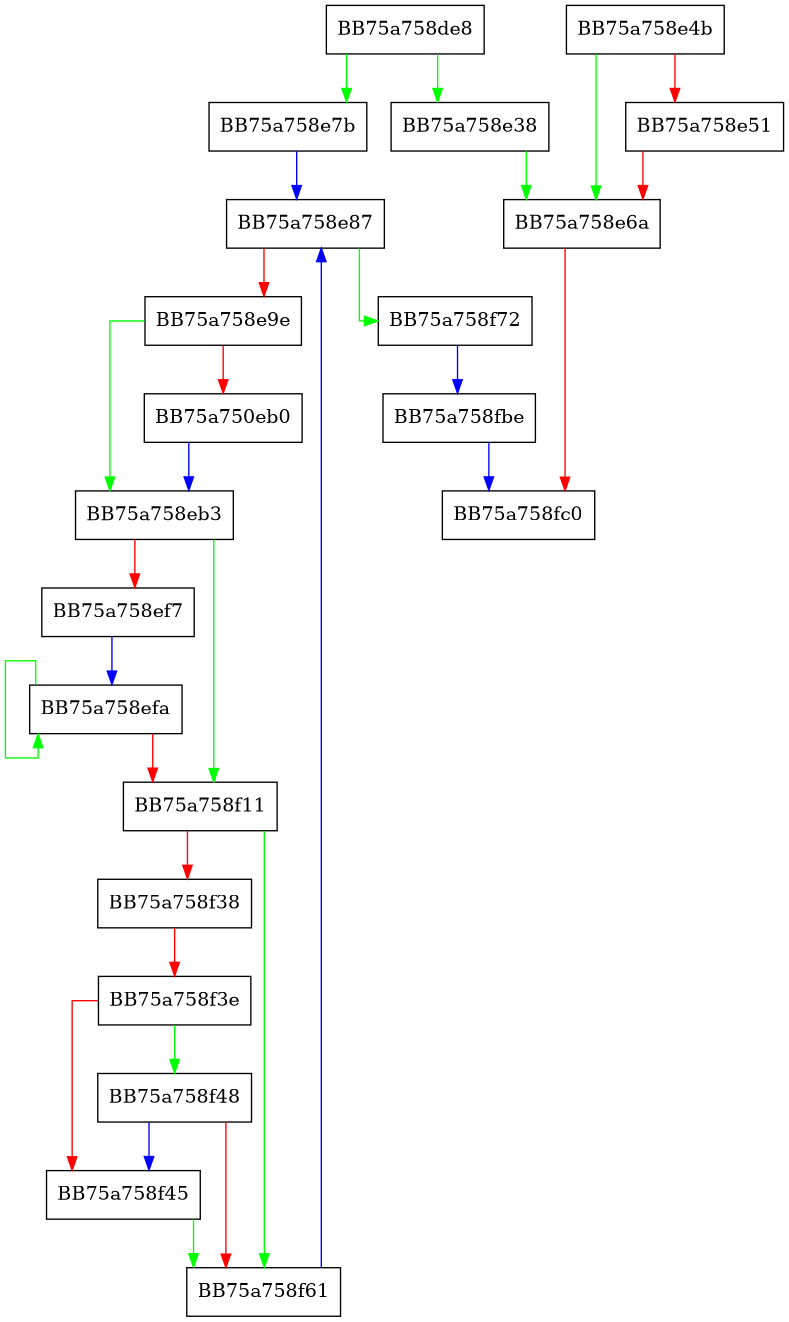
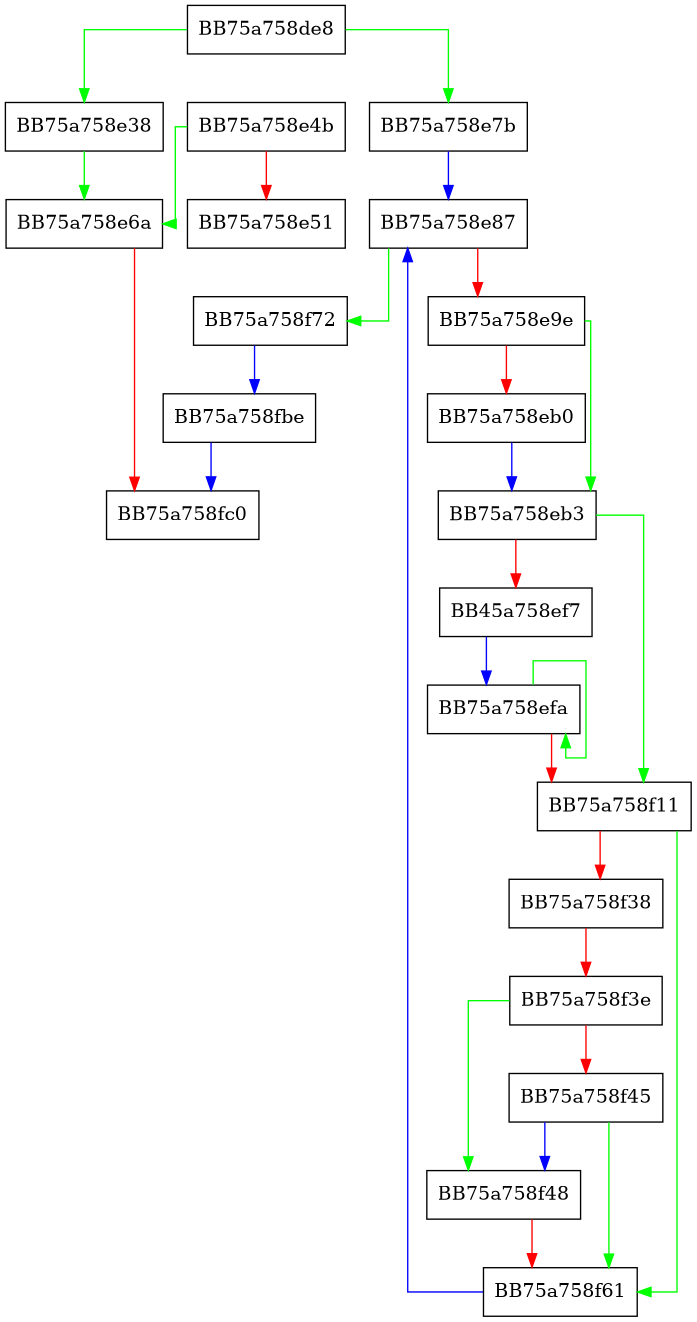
edge "BB75a758e51" -> "BB75a758e6a": removed
node "BB75a750eb0": label "BB75a750eb0" -> "BB75a758eb0"
node "BB75a758ef7": label "BB75a758ef7" -> "BB45a758ef7"
edge "BB75a758f48" -> "BB75a758f45": reversed
